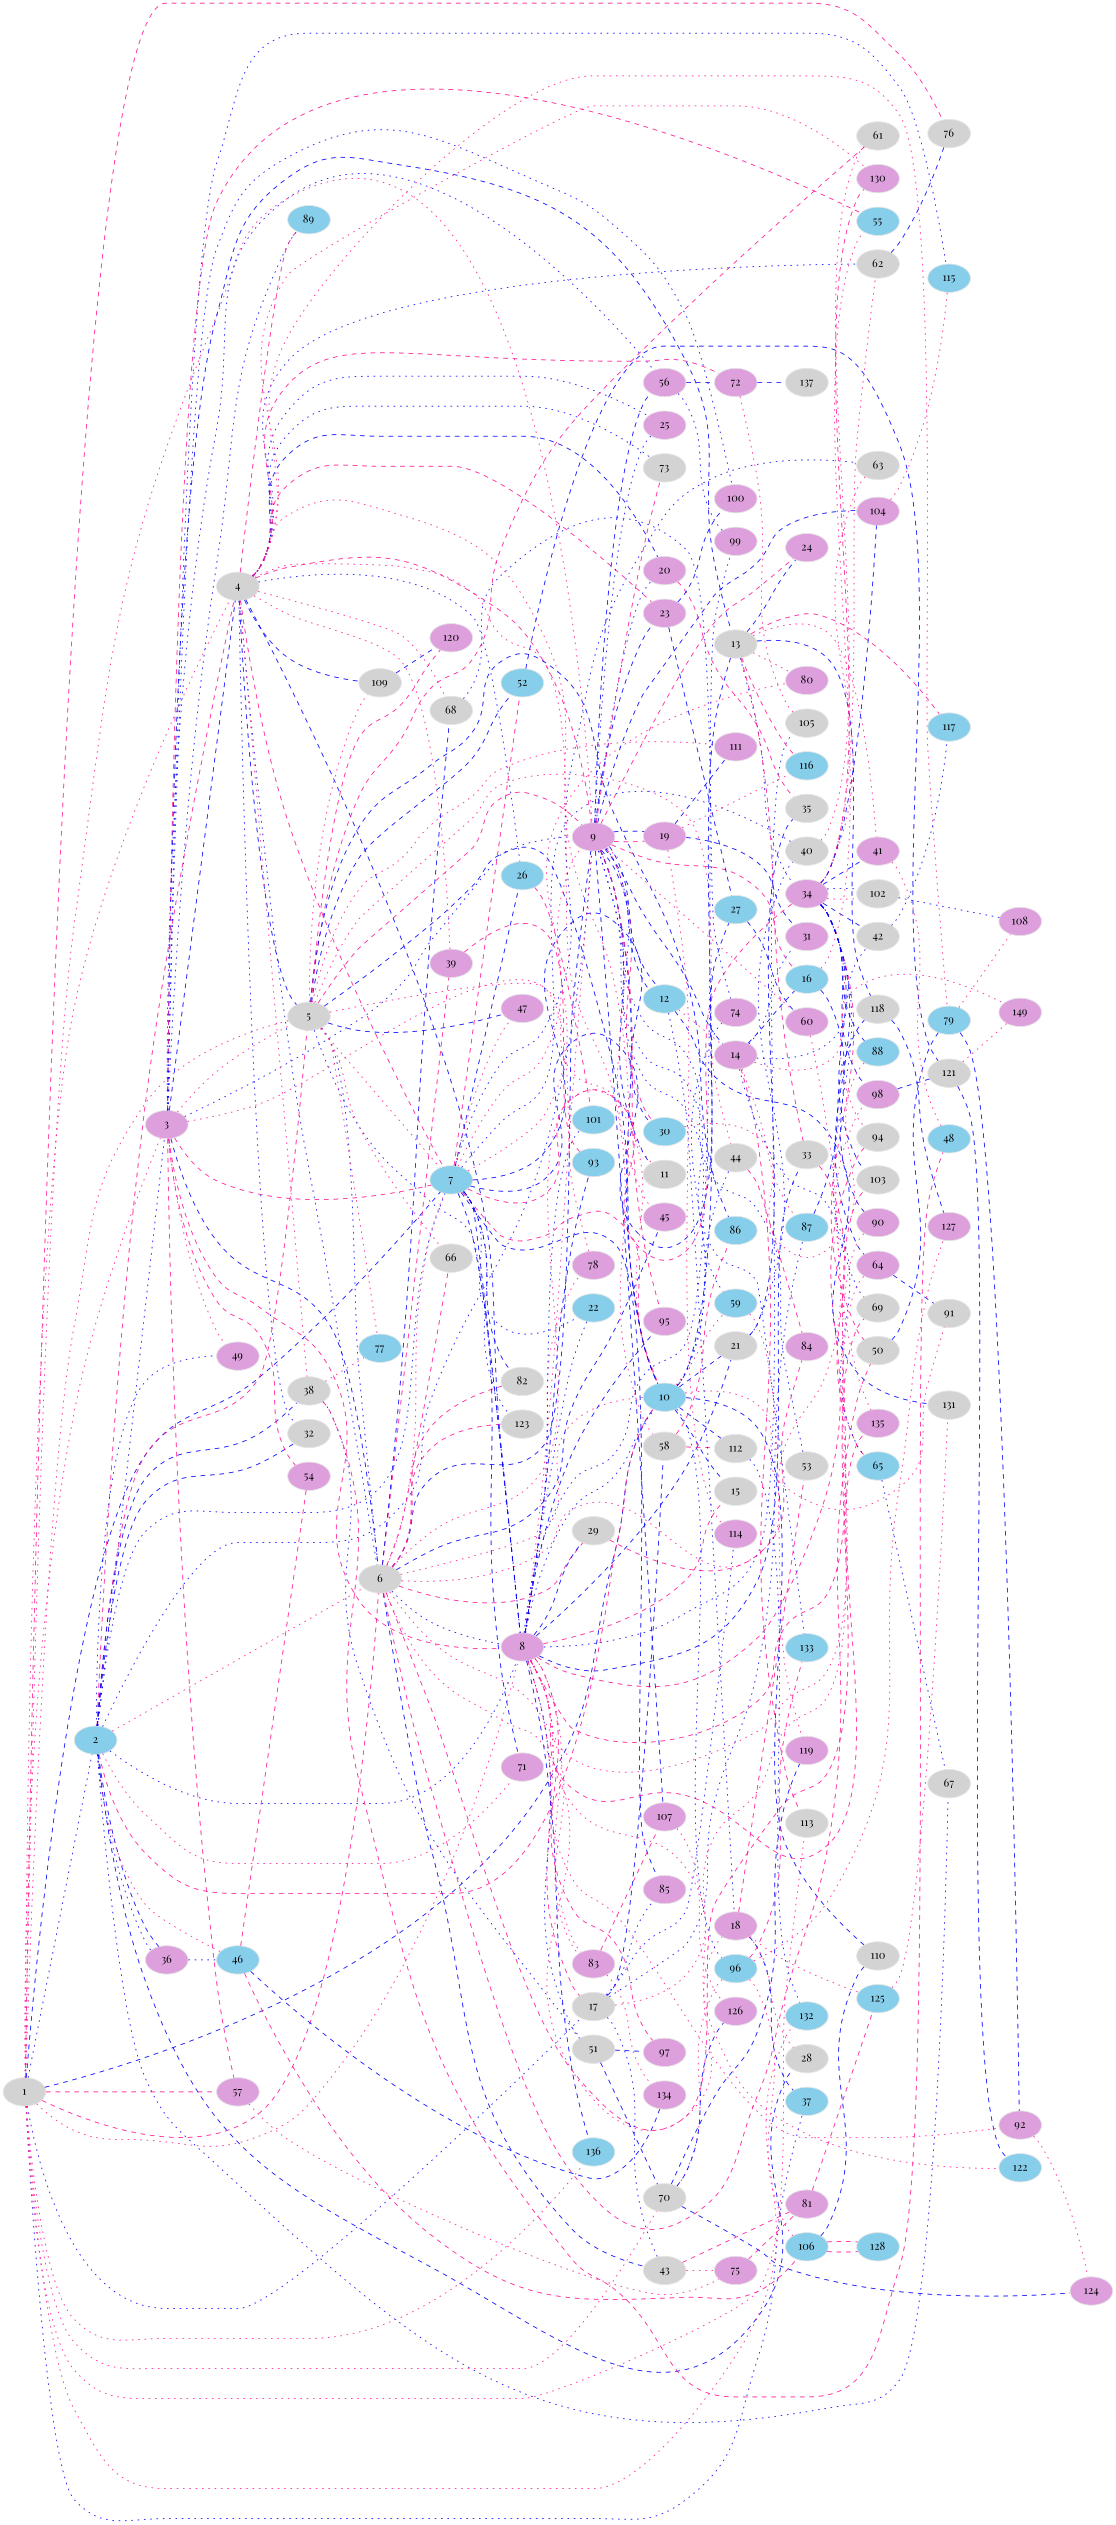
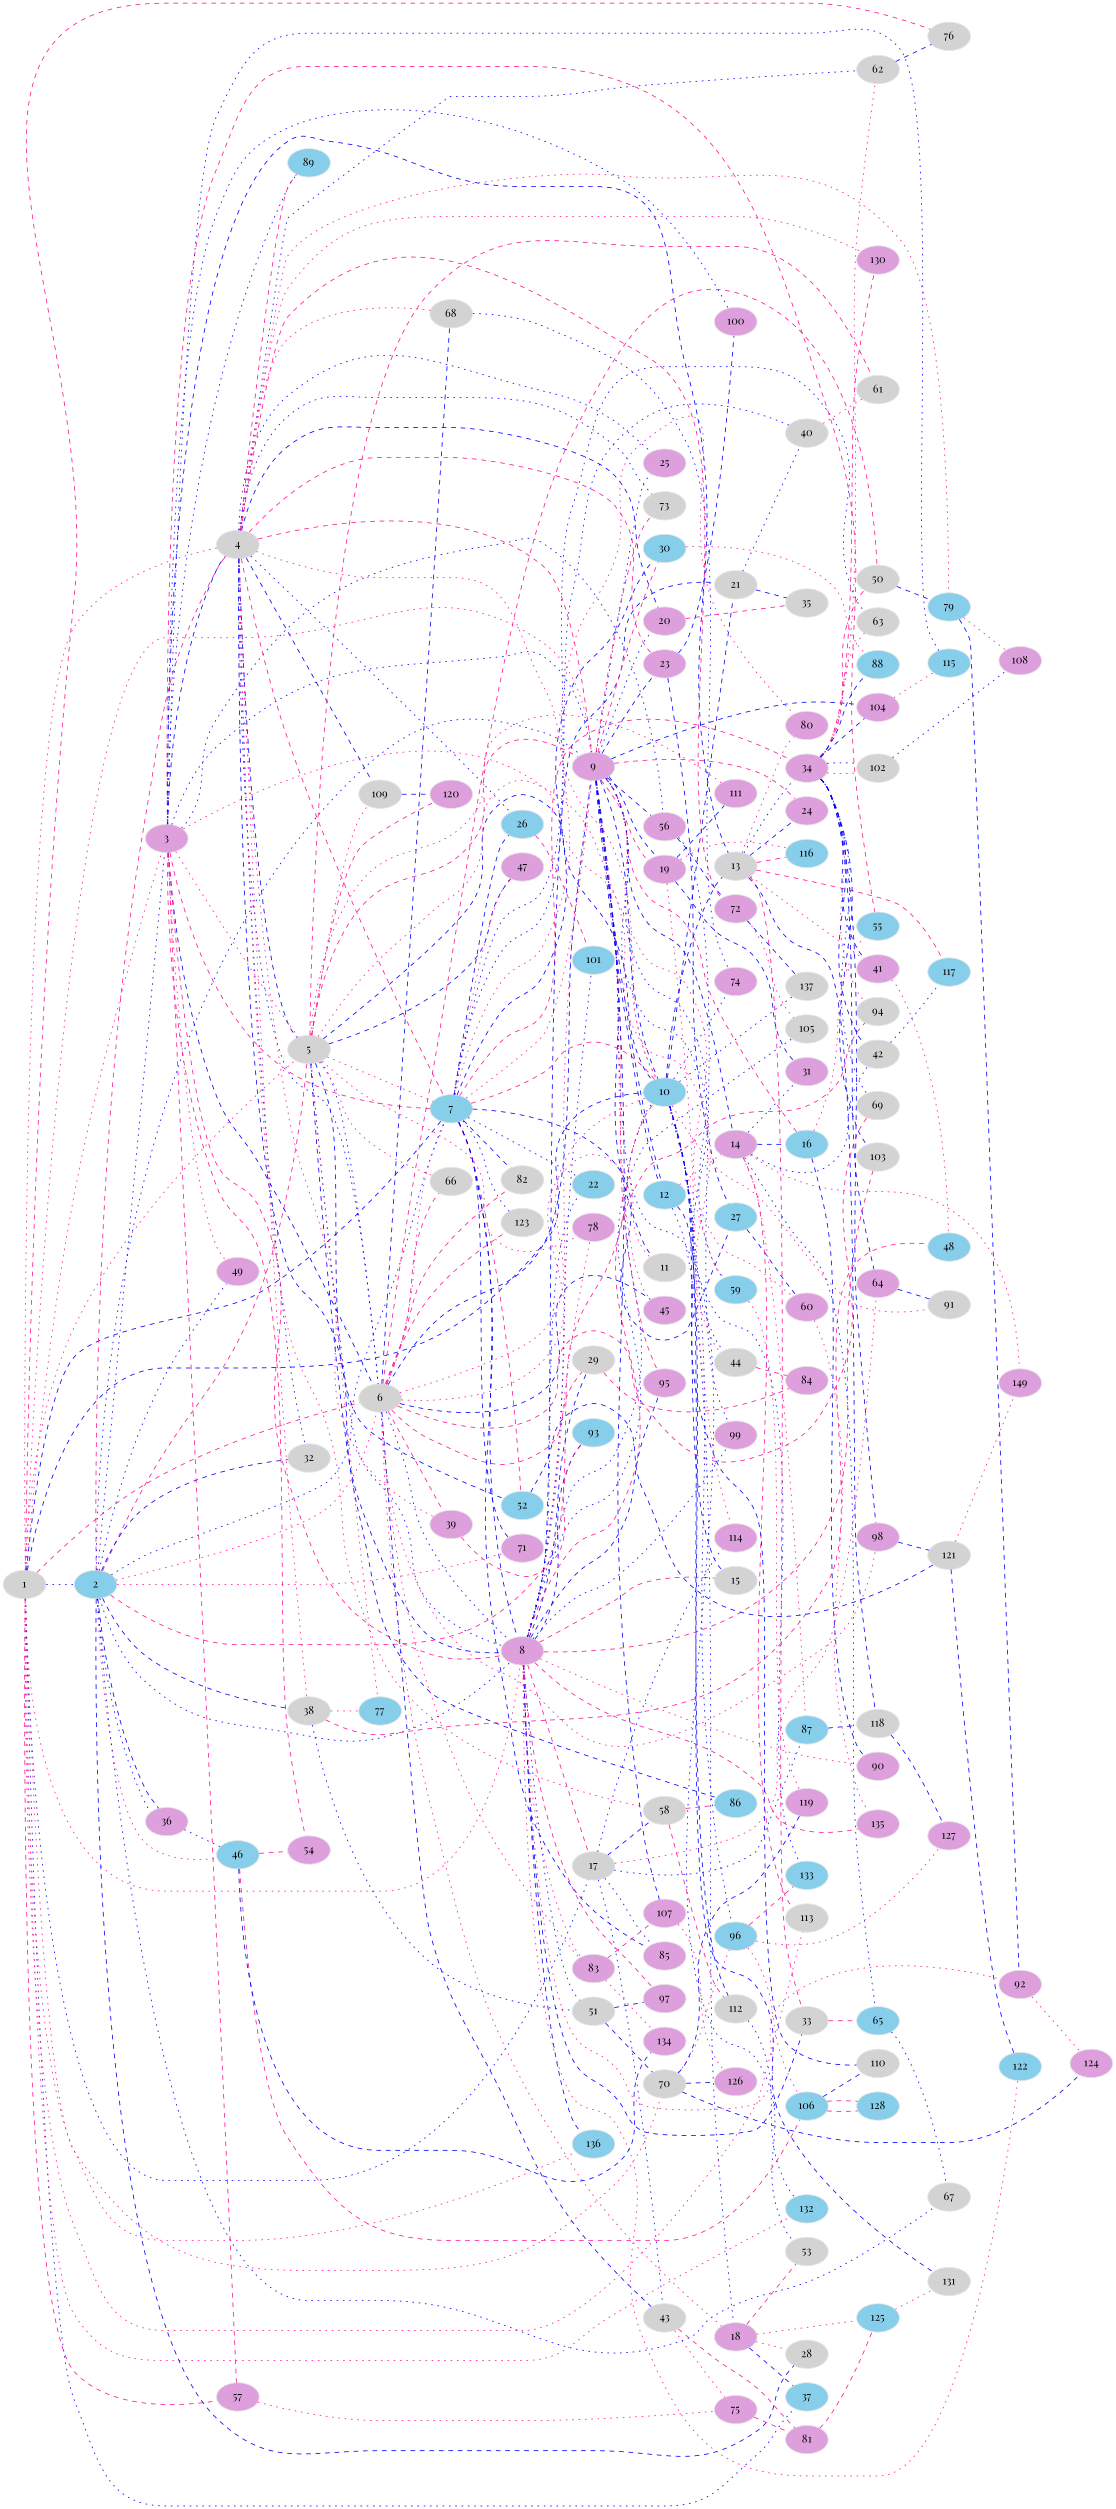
edge "137" -- "10": added
